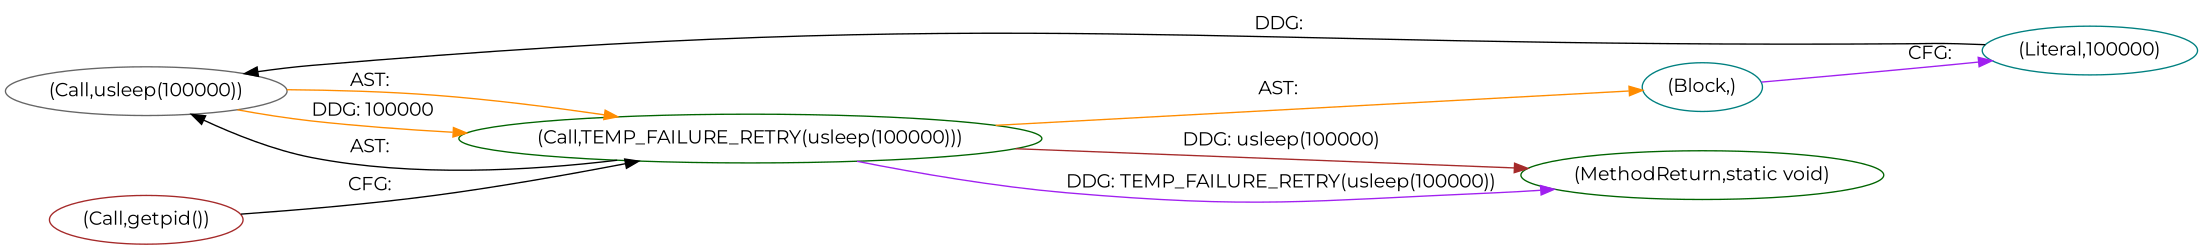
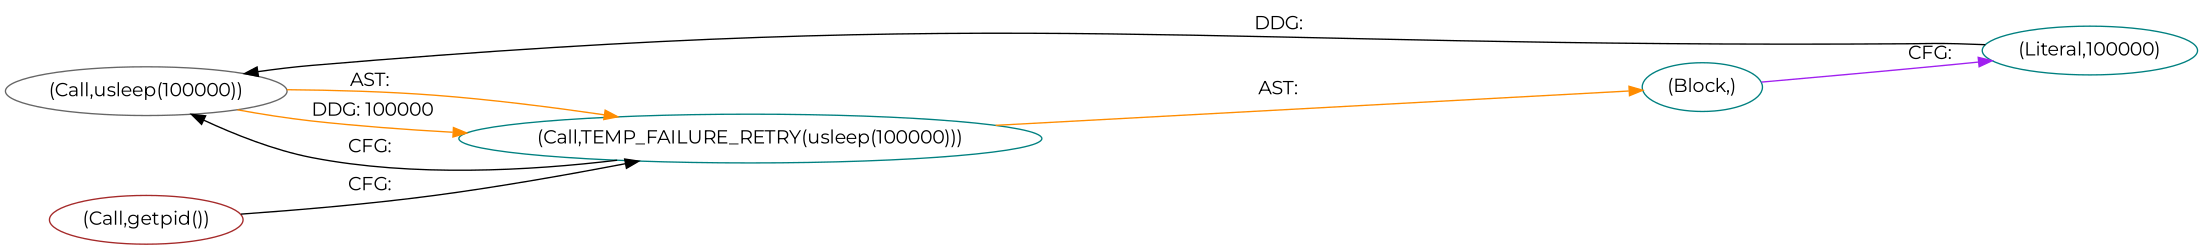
node "(Call,TEMP_FAILURE_RETRY(usleep(100000)))": color darkgreen -> teal
edge "(Call,TEMP_FAILURE_RETRY(usleep(100000)))" -> "(Call,usleep(100000))": label "AST: " -> "CFG: "
node "(MethodReturn,static void)": removed
